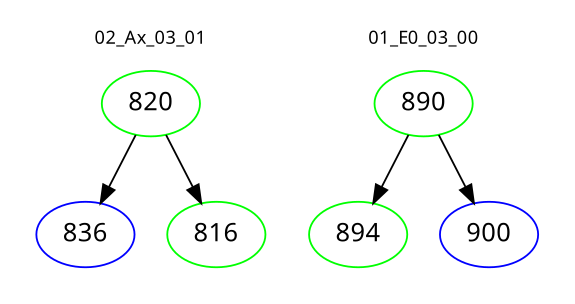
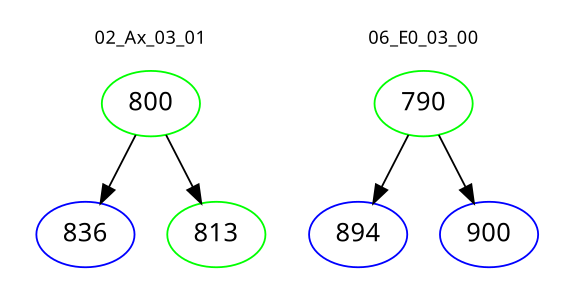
cluster "01_E0_03_00": label "01_E0_03_00" -> "06_E0_03_00"
node "820": label "820" -> "800"
node "890": label "890" -> "790"
node "816": label "816" -> "813"
node "894": color green -> blue
